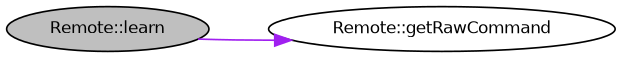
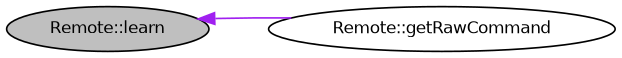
edge "Remote::learn" -> "Remote::getRawCommand": reversed
